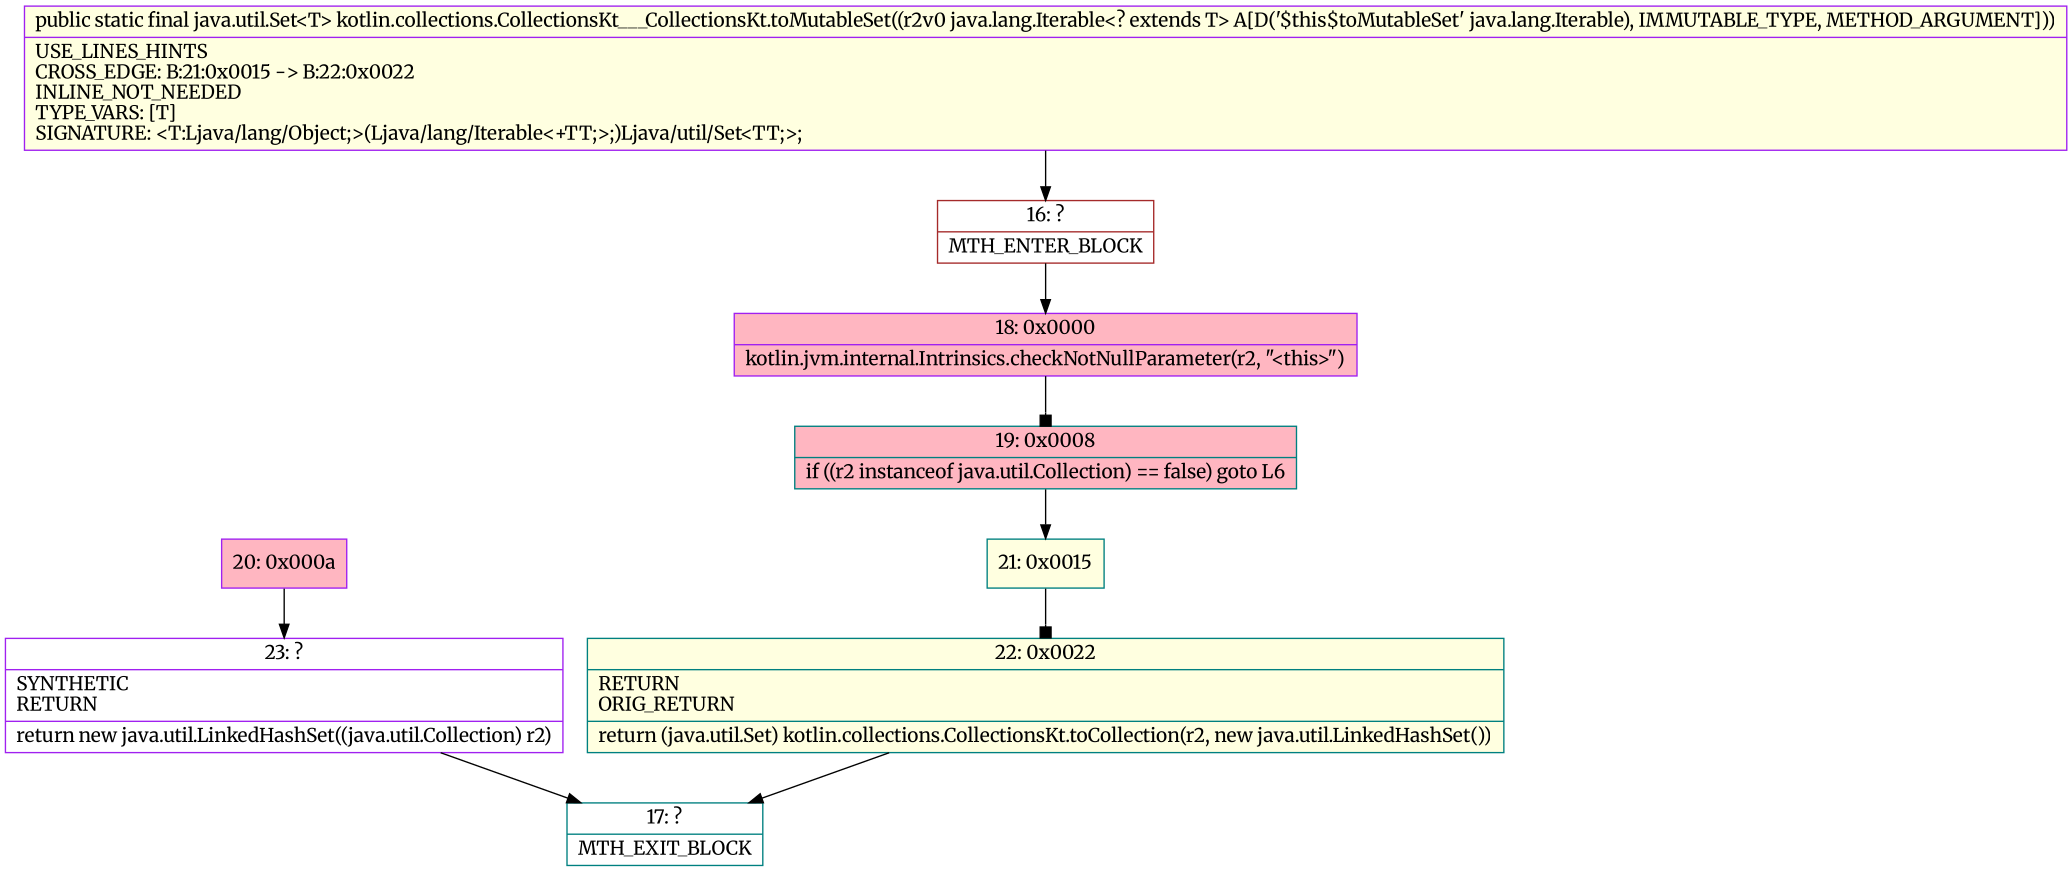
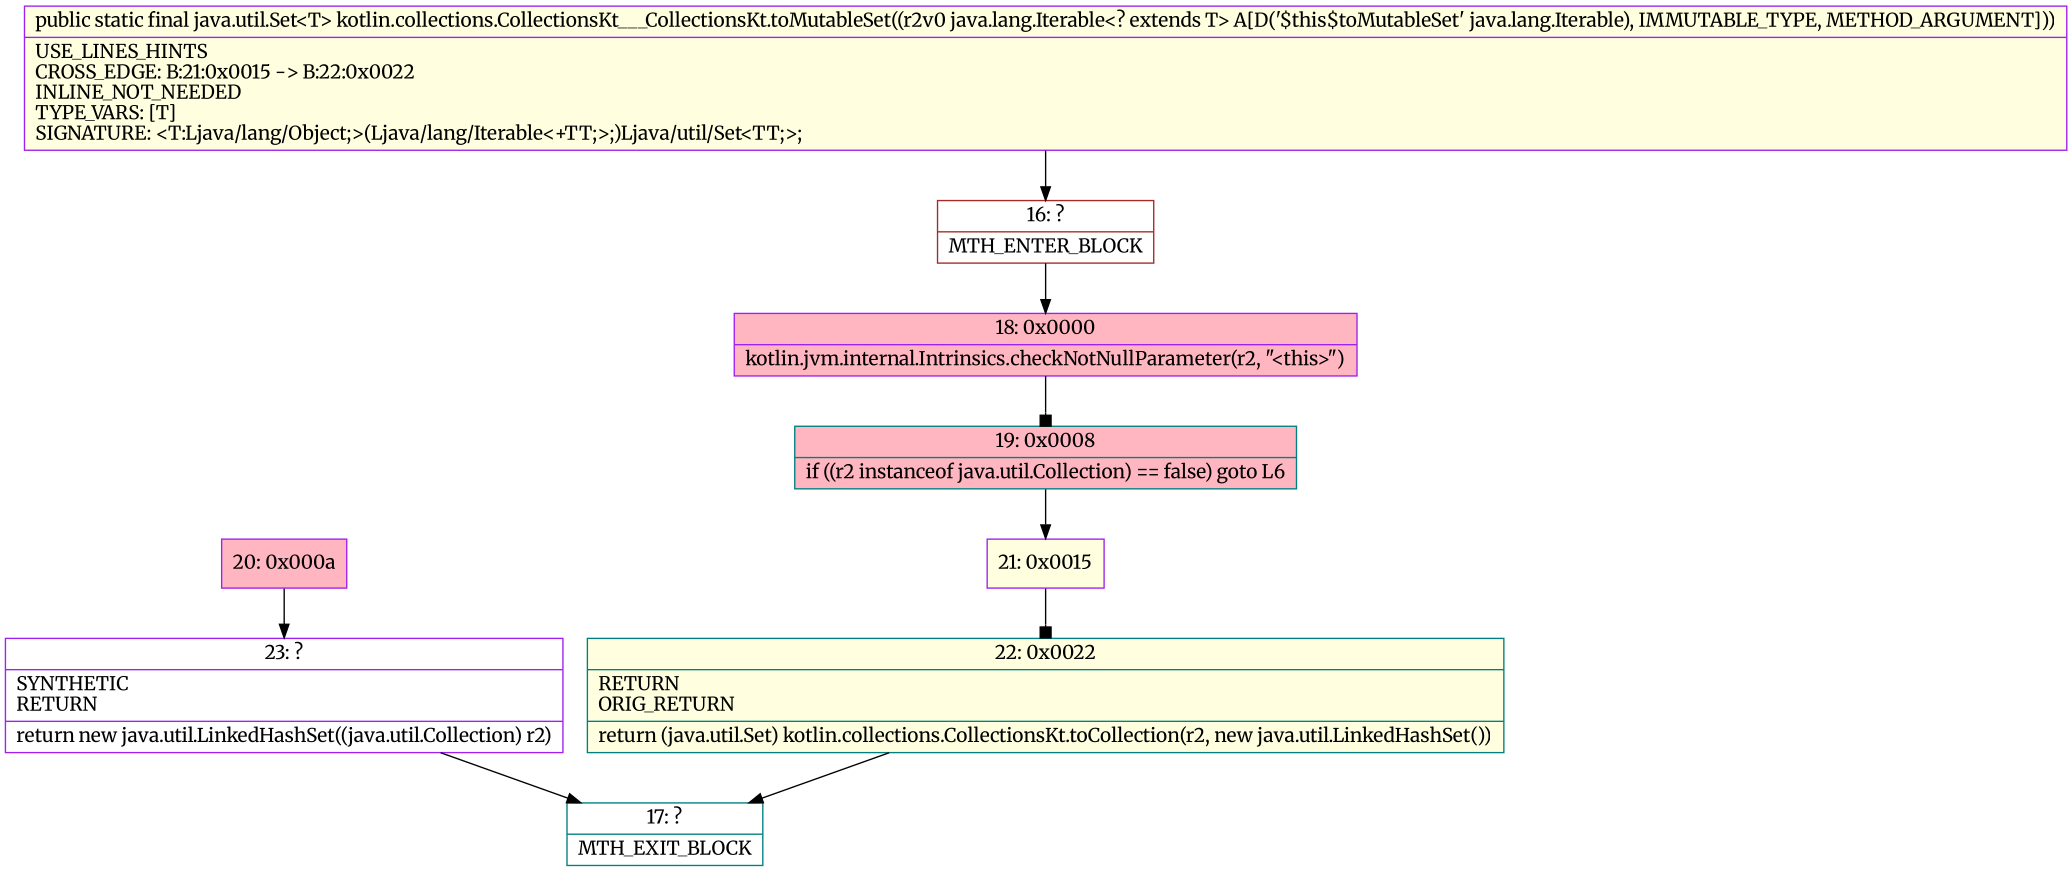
node "21: 0x0015": color teal -> purple
